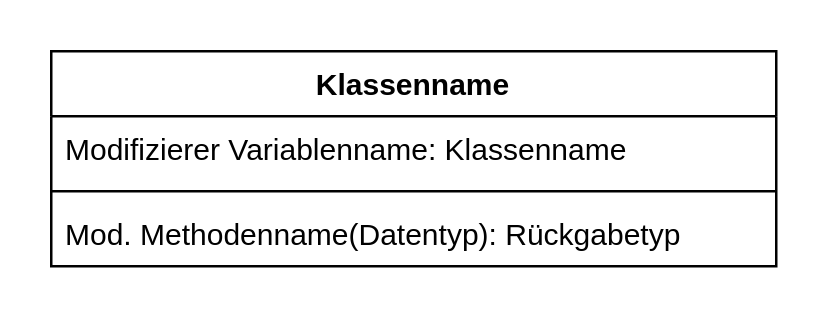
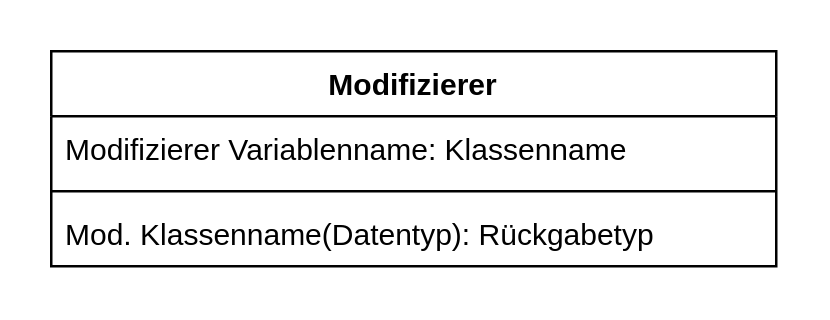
node "Klassenname": label "Klassenname" -> "Modifizierer"
node "Mod. Methodenname(Datentyp): Rückgabetyp": label "Mod. Methodenname(Datentyp): Rückgabetyp" -> "Mod. Klassenname(Datentyp): Rückgabetyp"
